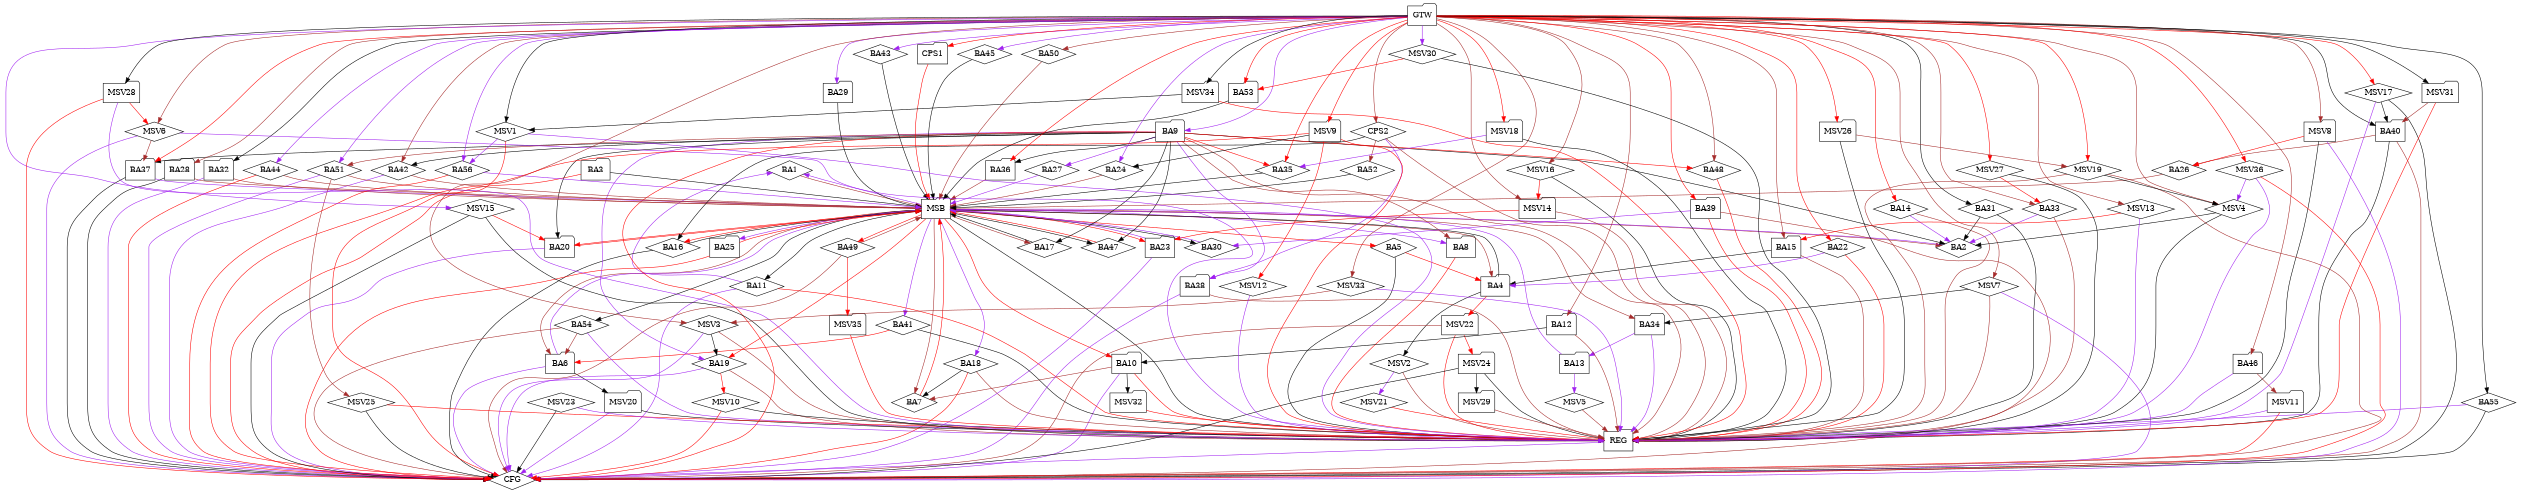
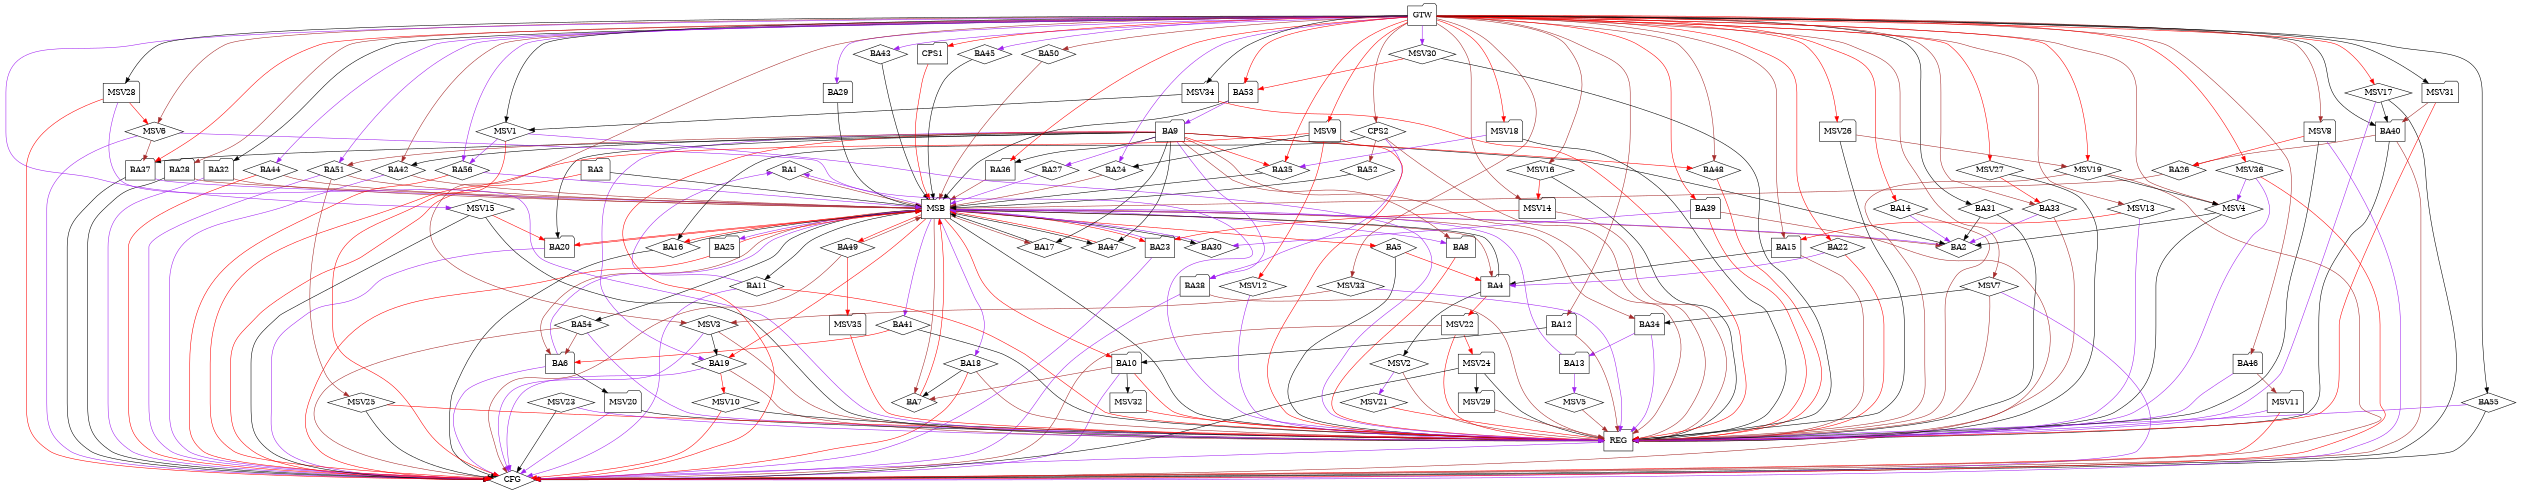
edge "GTW" -> "BA9": now "BA53" -> "BA9"
